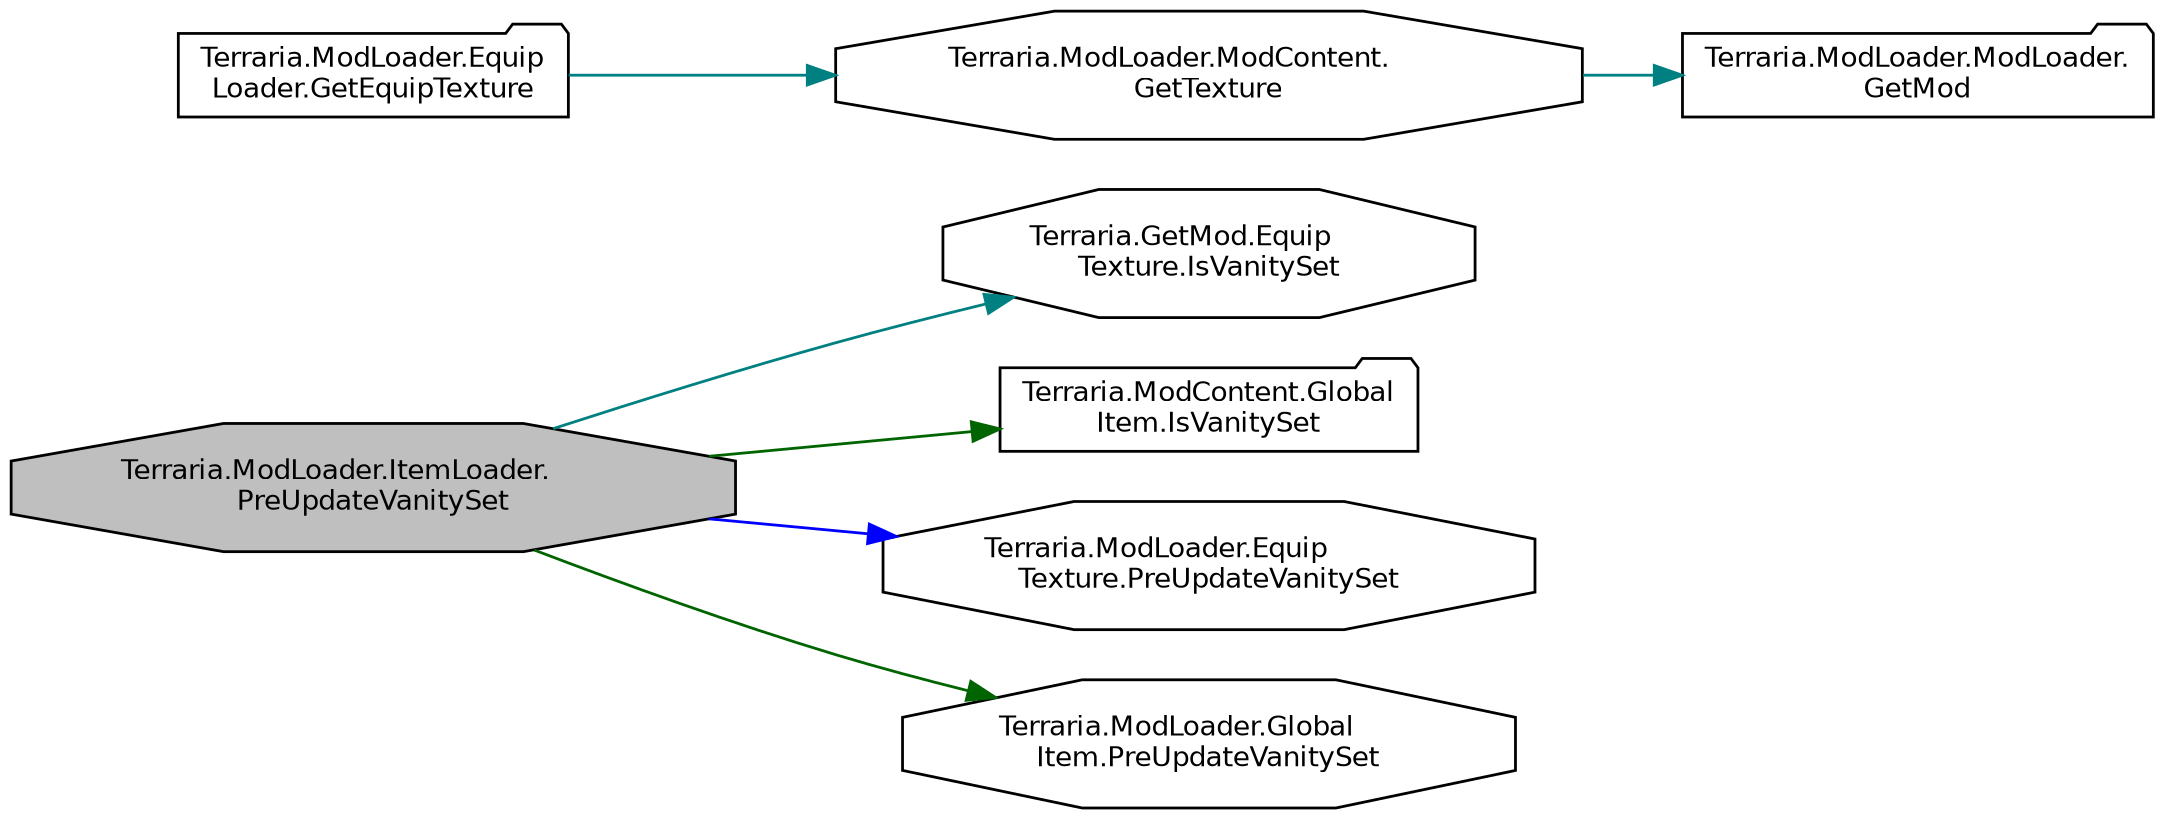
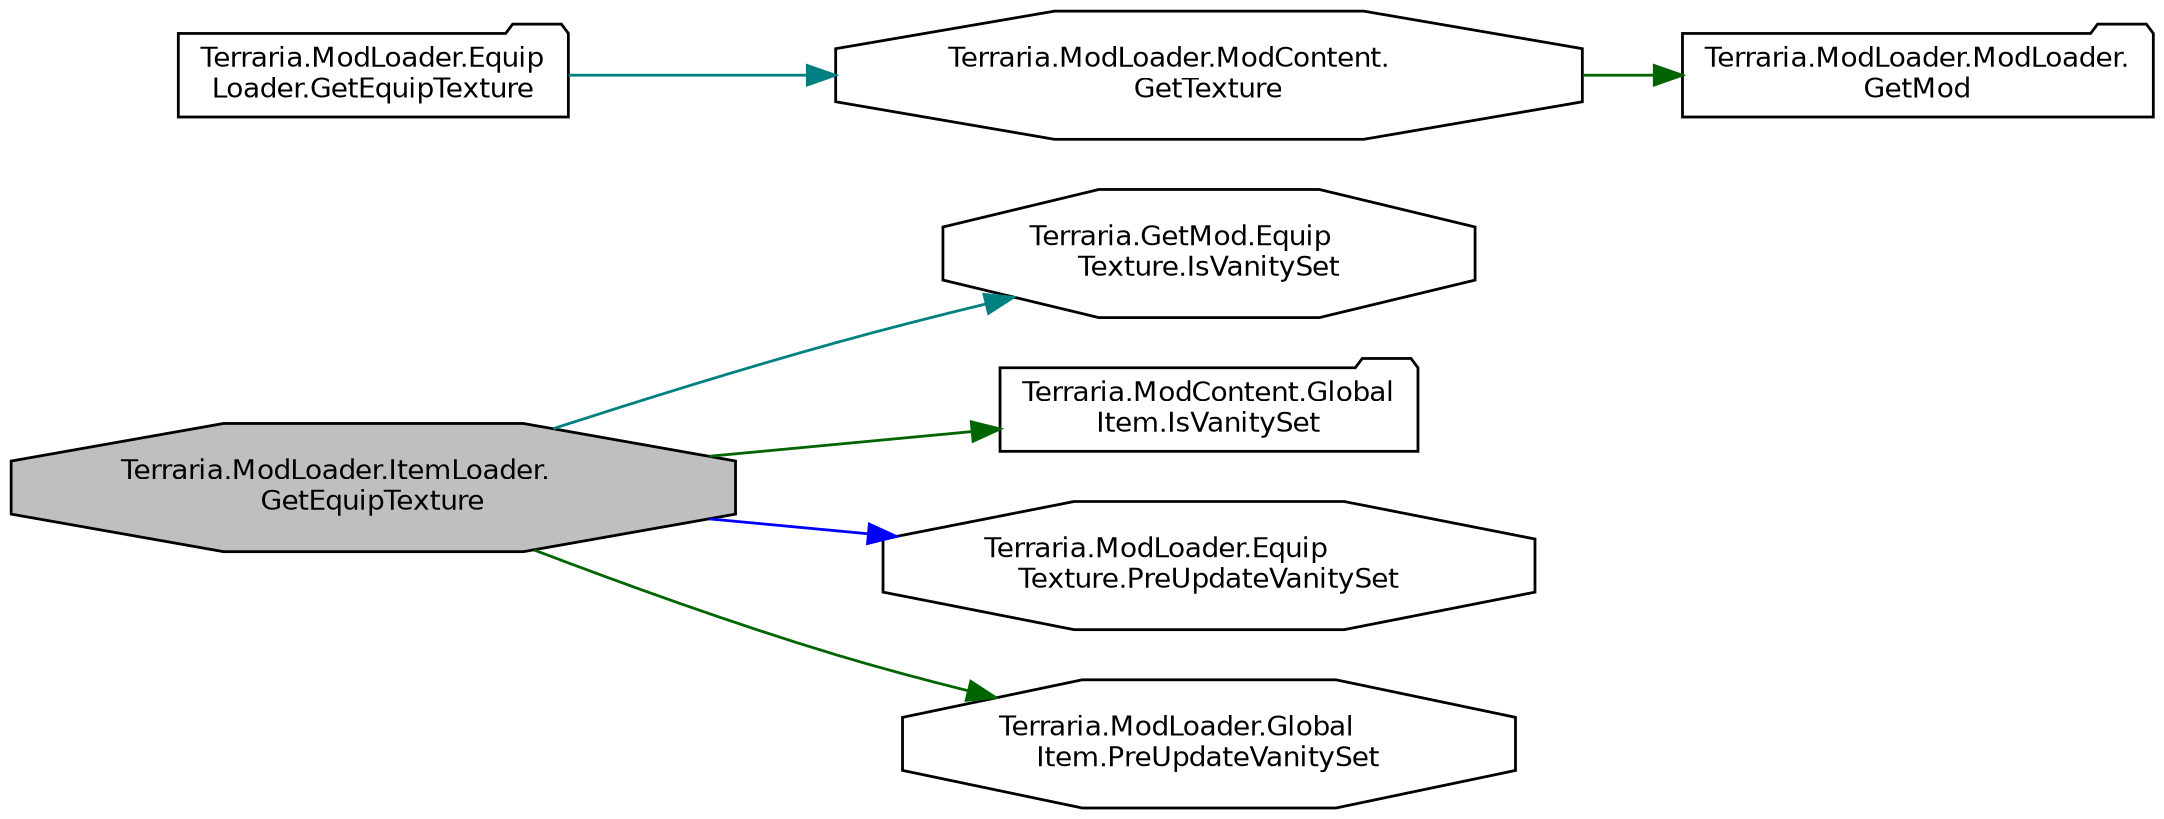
edge "Terraria.ModLoader.ModContent. GetTexture" -> "Terraria.ModLoader.ModLoader. GetMod": color teal -> darkgreen
node "Terraria.ModLoader.ItemLoader. PreUpdateVanitySet": label "Terraria.ModLoader.ItemLoader. PreUpdateVanitySet" -> "Terraria.ModLoader.ItemLoader. GetEquipTexture"
